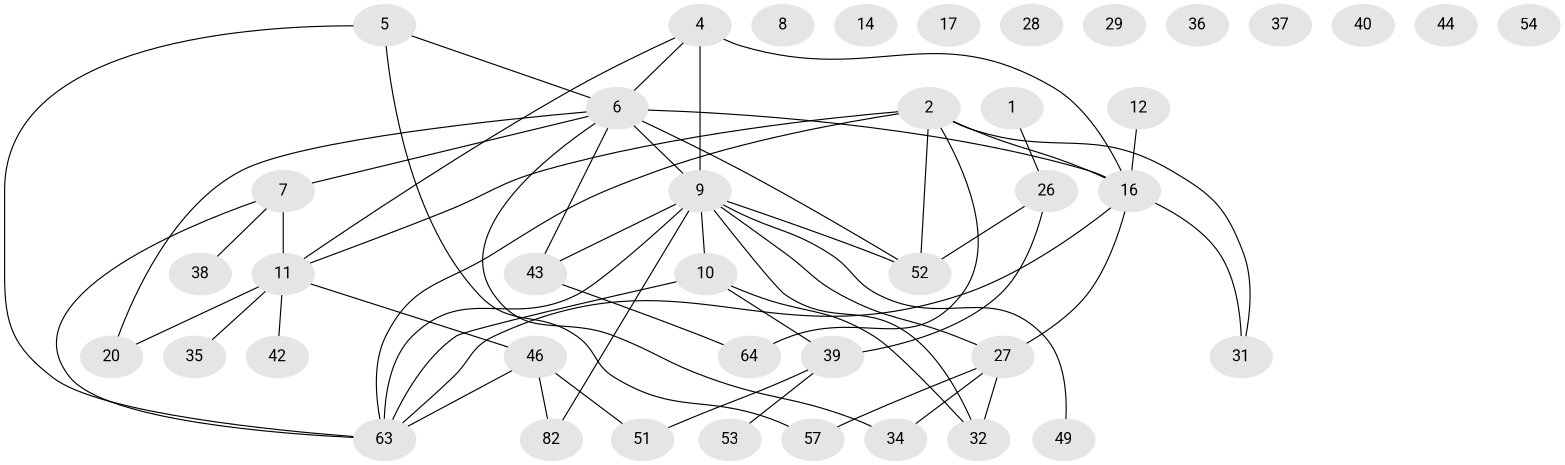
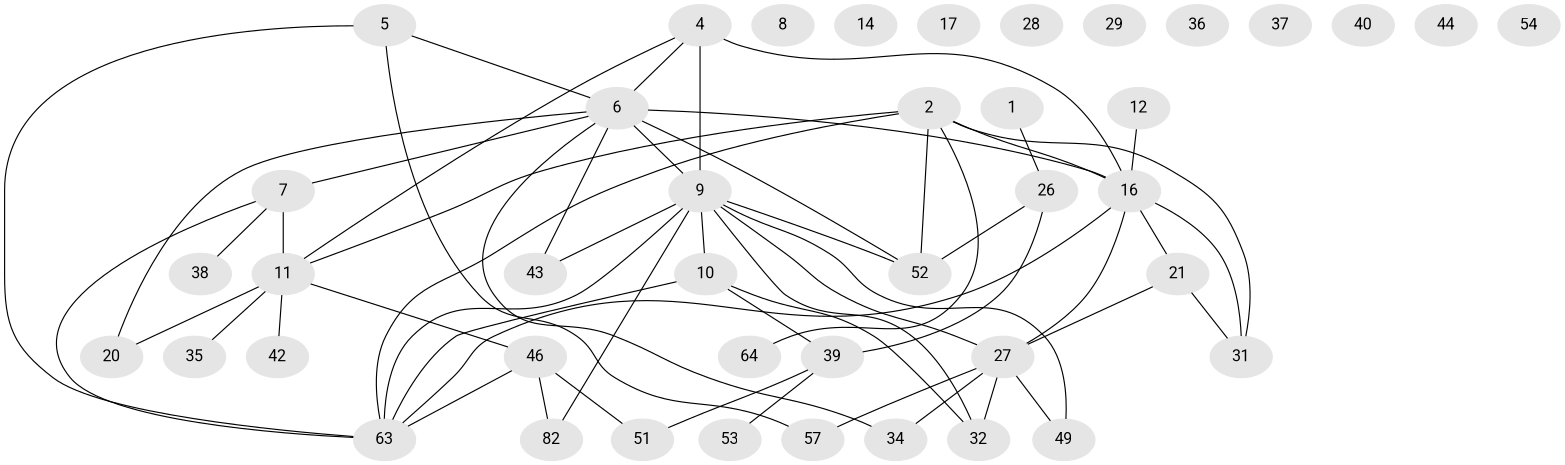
node "21": added
edge "43" -- "64": removed
edge "27" -- "49": added
